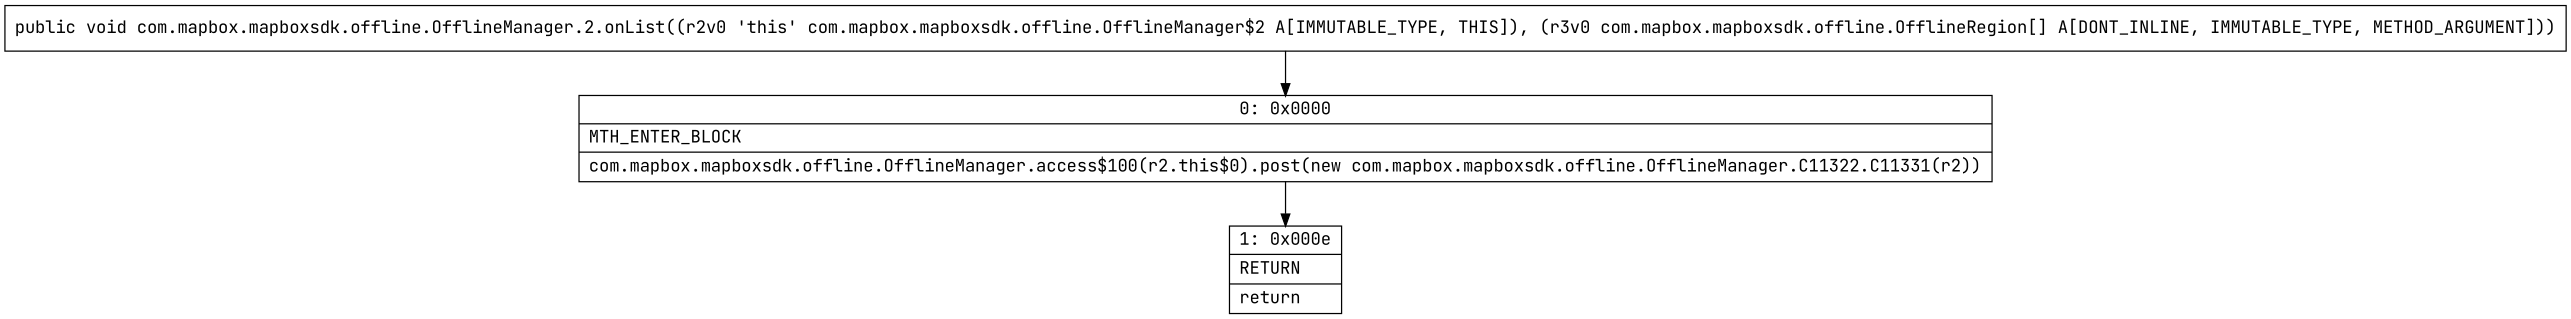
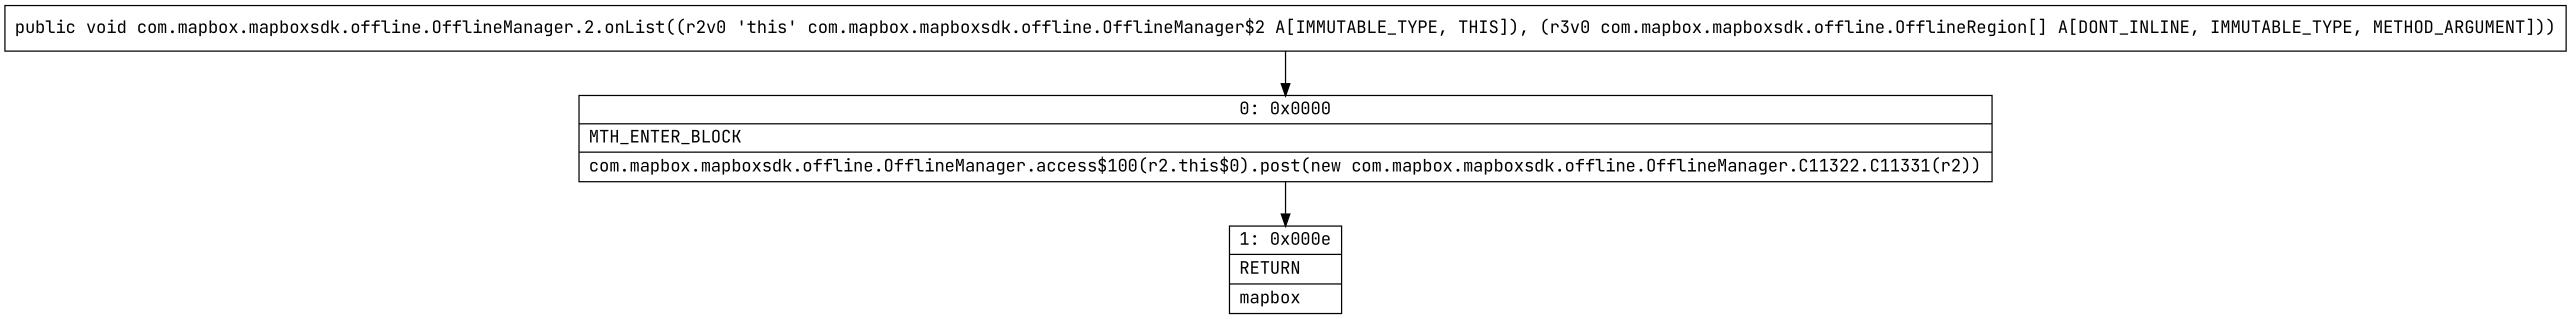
node "1: 0x000e": text "return" -> "mapbox"
